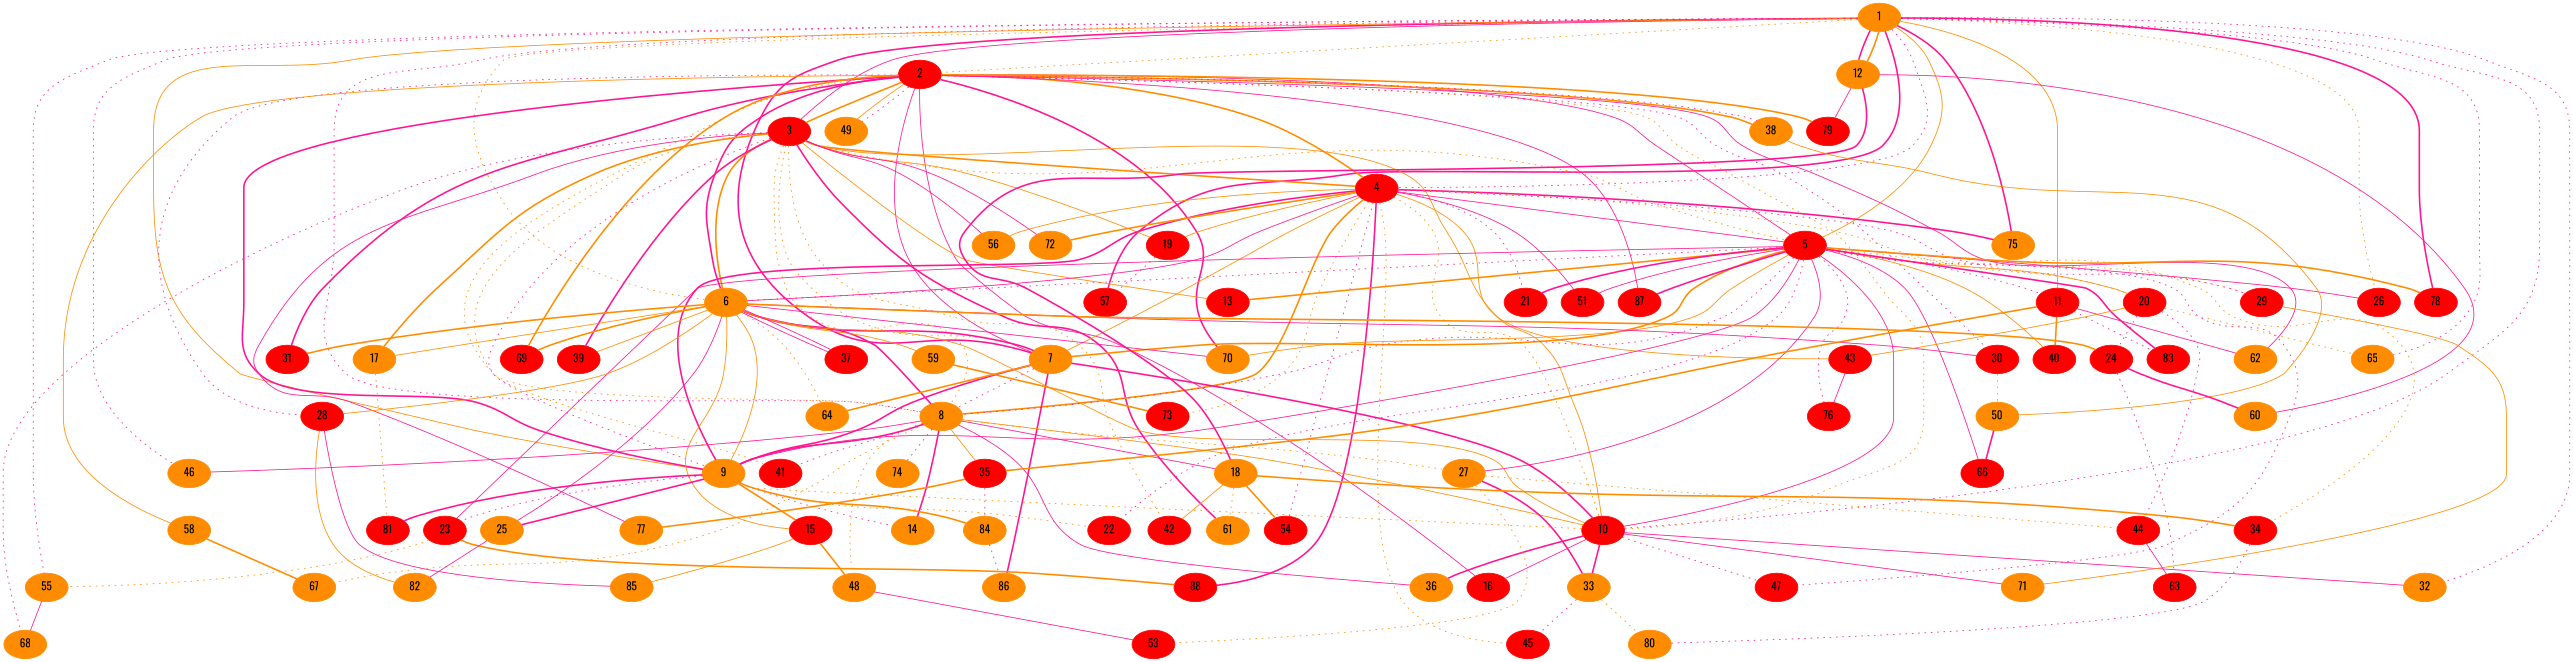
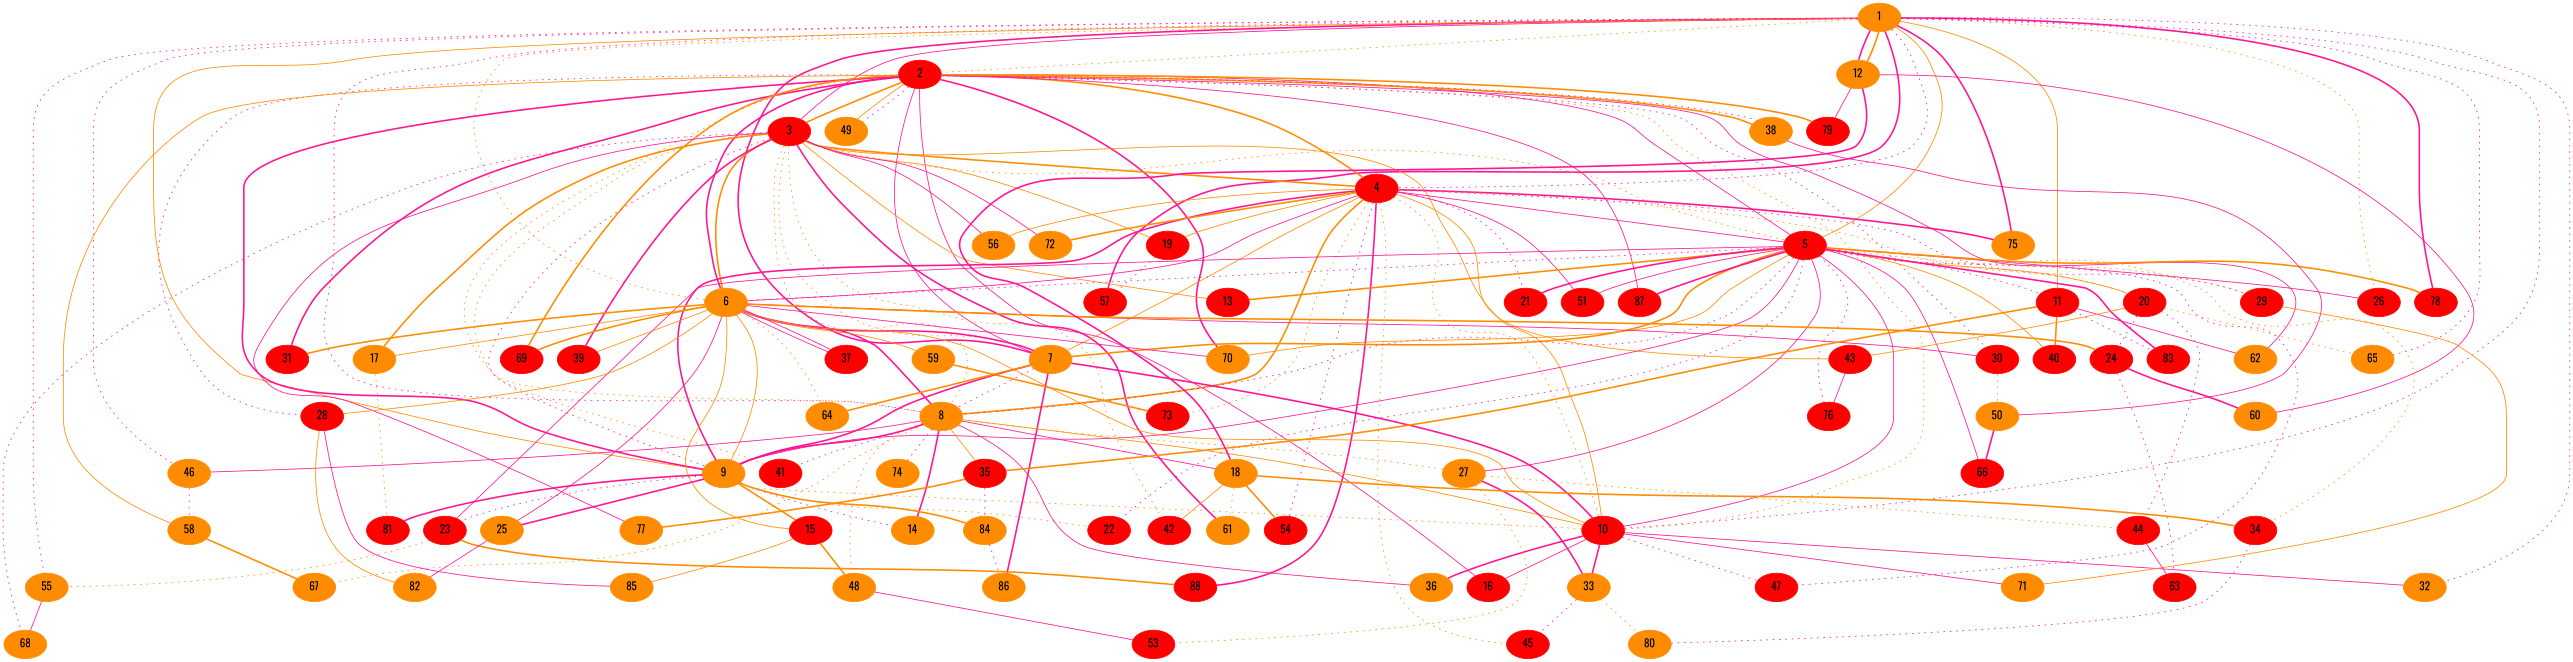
edge "38" -- "50": color darkorange -> deeppink
edge "46" -- "58": added
